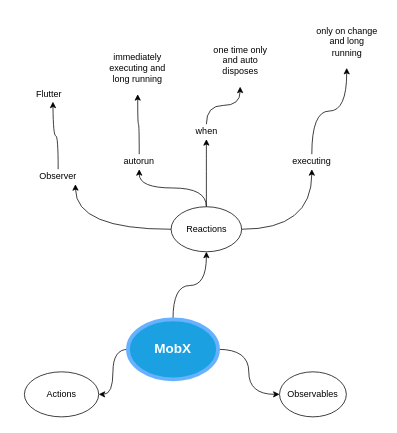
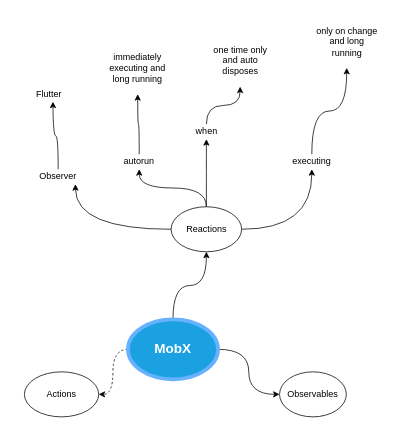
edge "MobX" -> "Actions": style solid -> dashed
